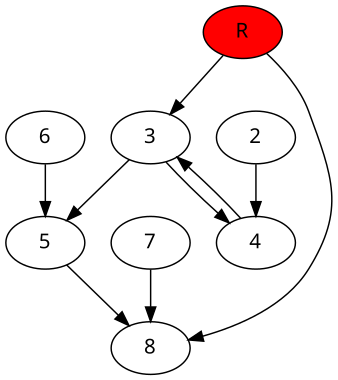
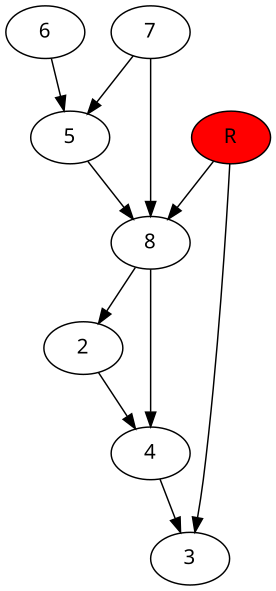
edge "3" -> "5": now "7" -> "5"
edge "3" -> "4": now "8" -> "4"
edge "8" -> "2": added
